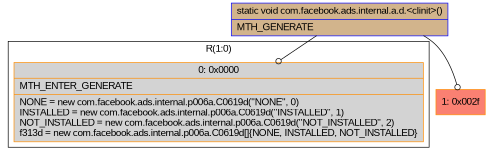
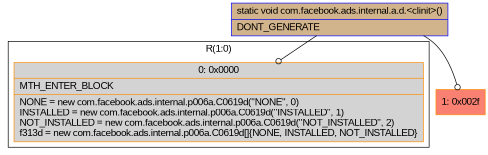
node "static void com.facebook.ads.internal.a.d.<clinit>()": text "MTH_GENERATE" -> "DONT_GENERATE"
node "0: 0x0000": text "MTH_ENTER_GENERATE" -> "MTH_ENTER_BLOCK"
